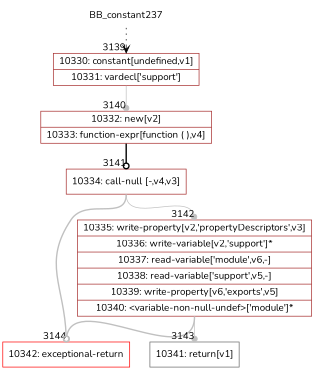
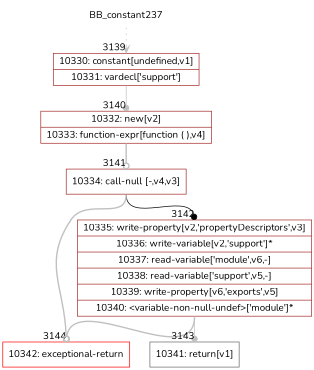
edge "BB_constant237" -> "10330: constant[undefined,v1]": color black -> gray
edge "10332: new[v2]" -> "10334: call-null [-,v4,v3]": color black -> gray
edge "10334: call-null [-,v4,v3]" -> "10335: write-property[v2,'propertyDescriptors',v3]": color gray -> black
